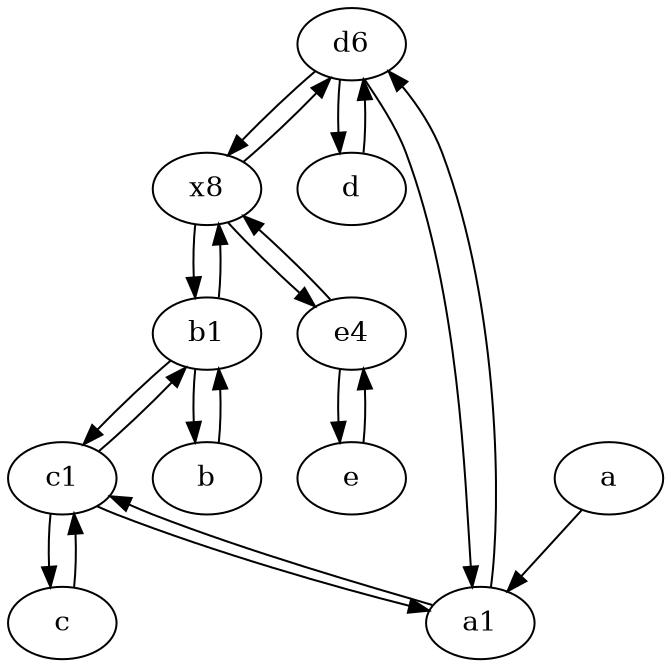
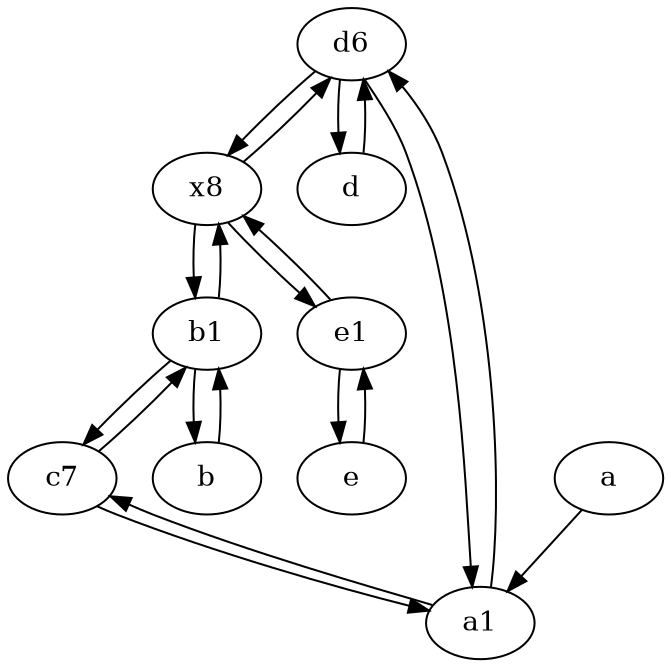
node "e4": label "e4" -> "e1"
node "c1": label "c1" -> "c7"
node "c": removed
